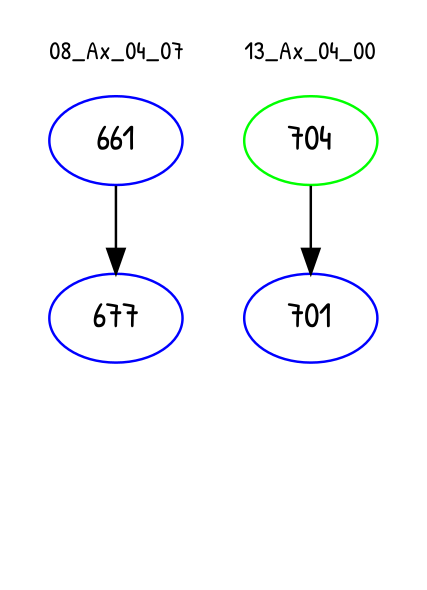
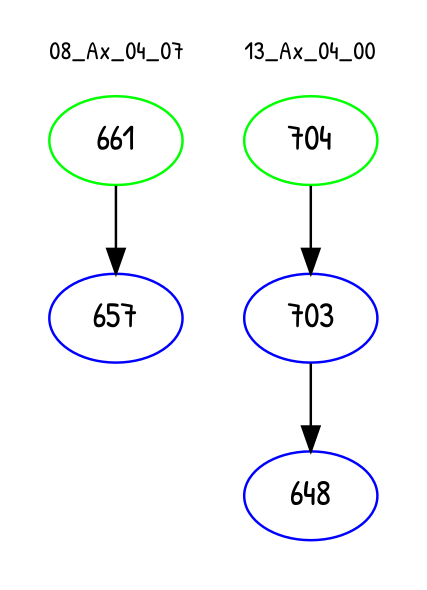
node "661": color blue -> green
node "677": label "677" -> "657"
node "701": label "701" -> "703"
node "648": added
